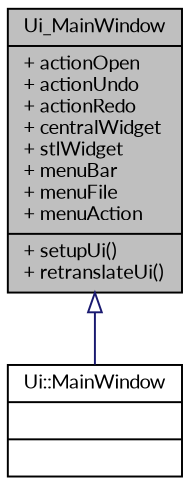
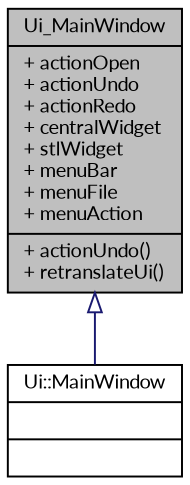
node "Ui_MainWindow": text "+ setupUi()" -> "+ actionUndo()"
